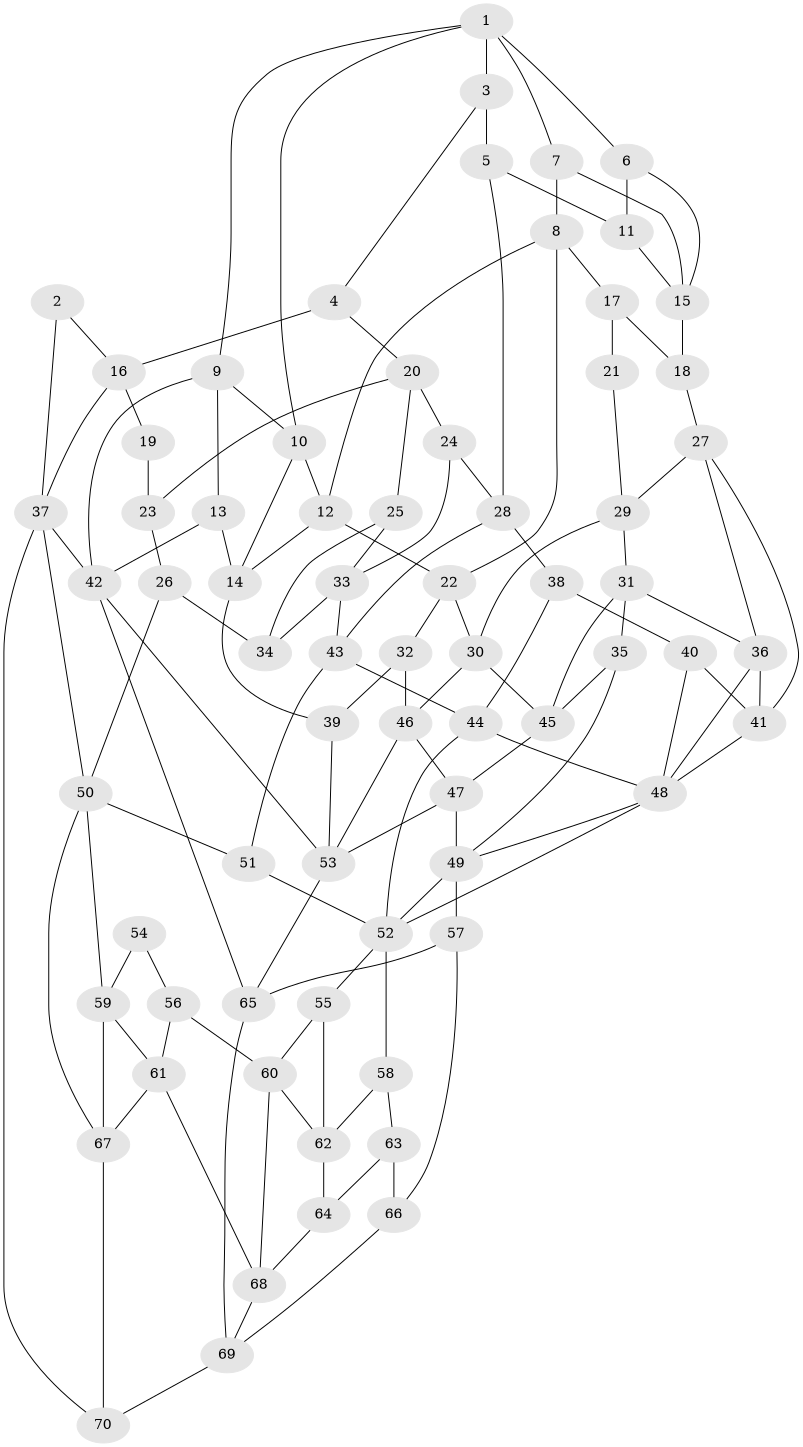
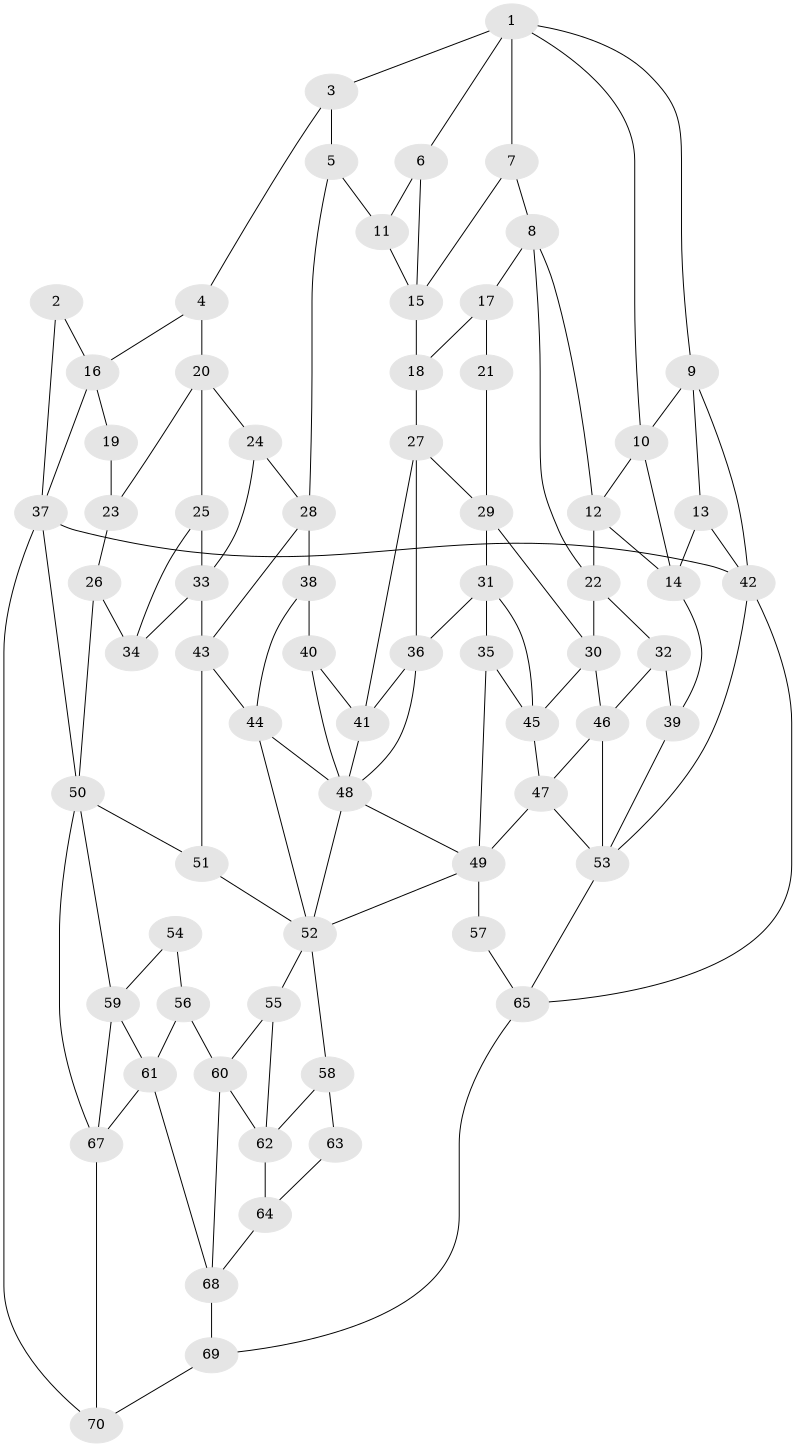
node "66": removed
